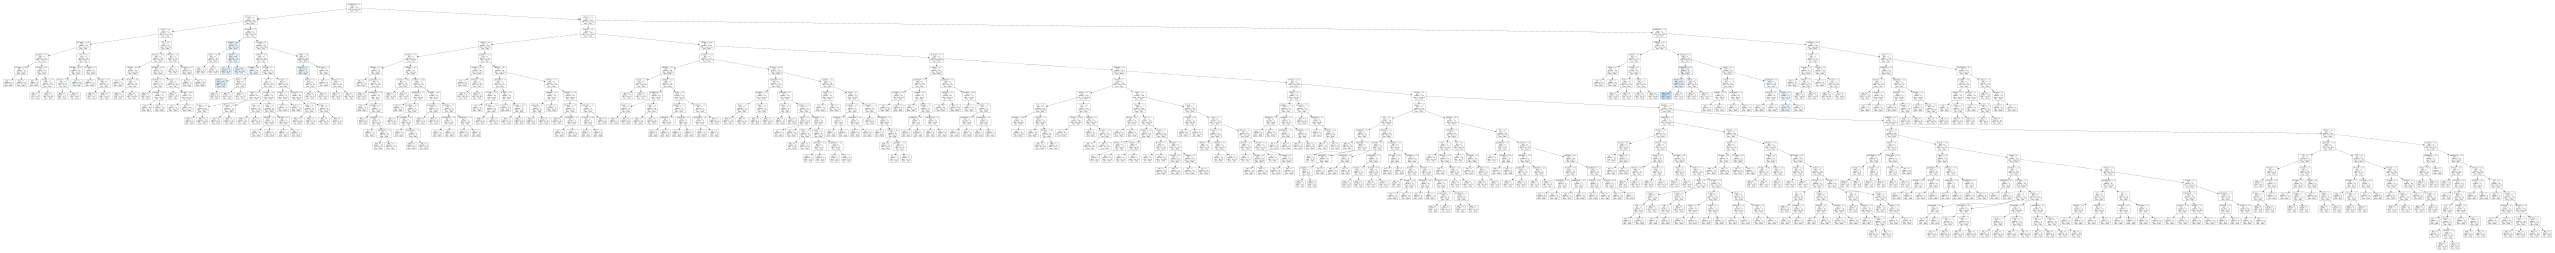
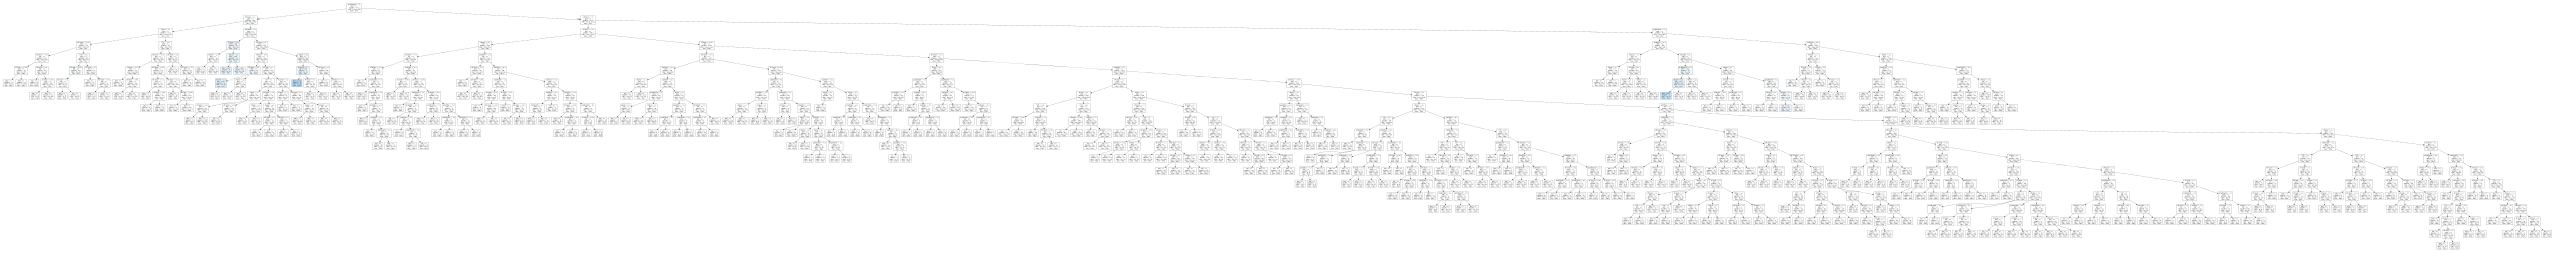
node "gini = 0.5 samples = 114 value = [56, 58] class = True": removed
node "gini = 0.475 samples = 18 value = [7, 11] class = True": added
node "gini = 0.5 samples = 248 value = [124, 124] class = False": removed
node "gini = 0.5 samples = 106 value = [53, 53] class = False": removed
node "gini = 0.5 samples = 522 value = [261, 261] class = False": added
node "gini = 0.5 samples = 1076 value = [538, 538] class = False": added
node "gini = 0.5 samples = 216 value = [108, 108] class = False": added
